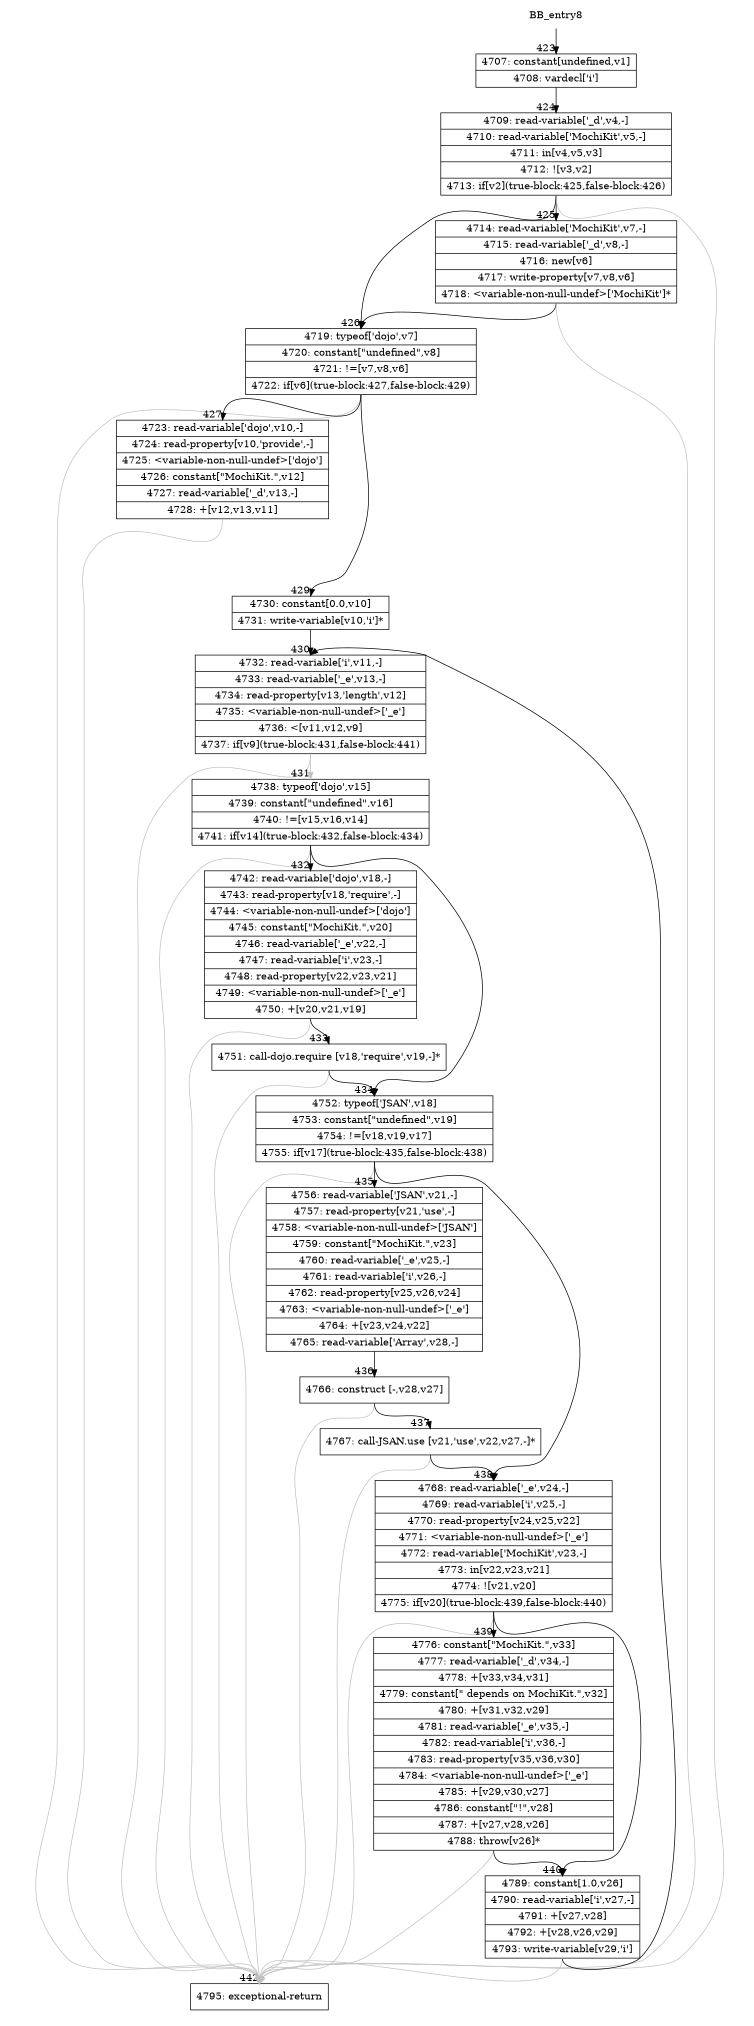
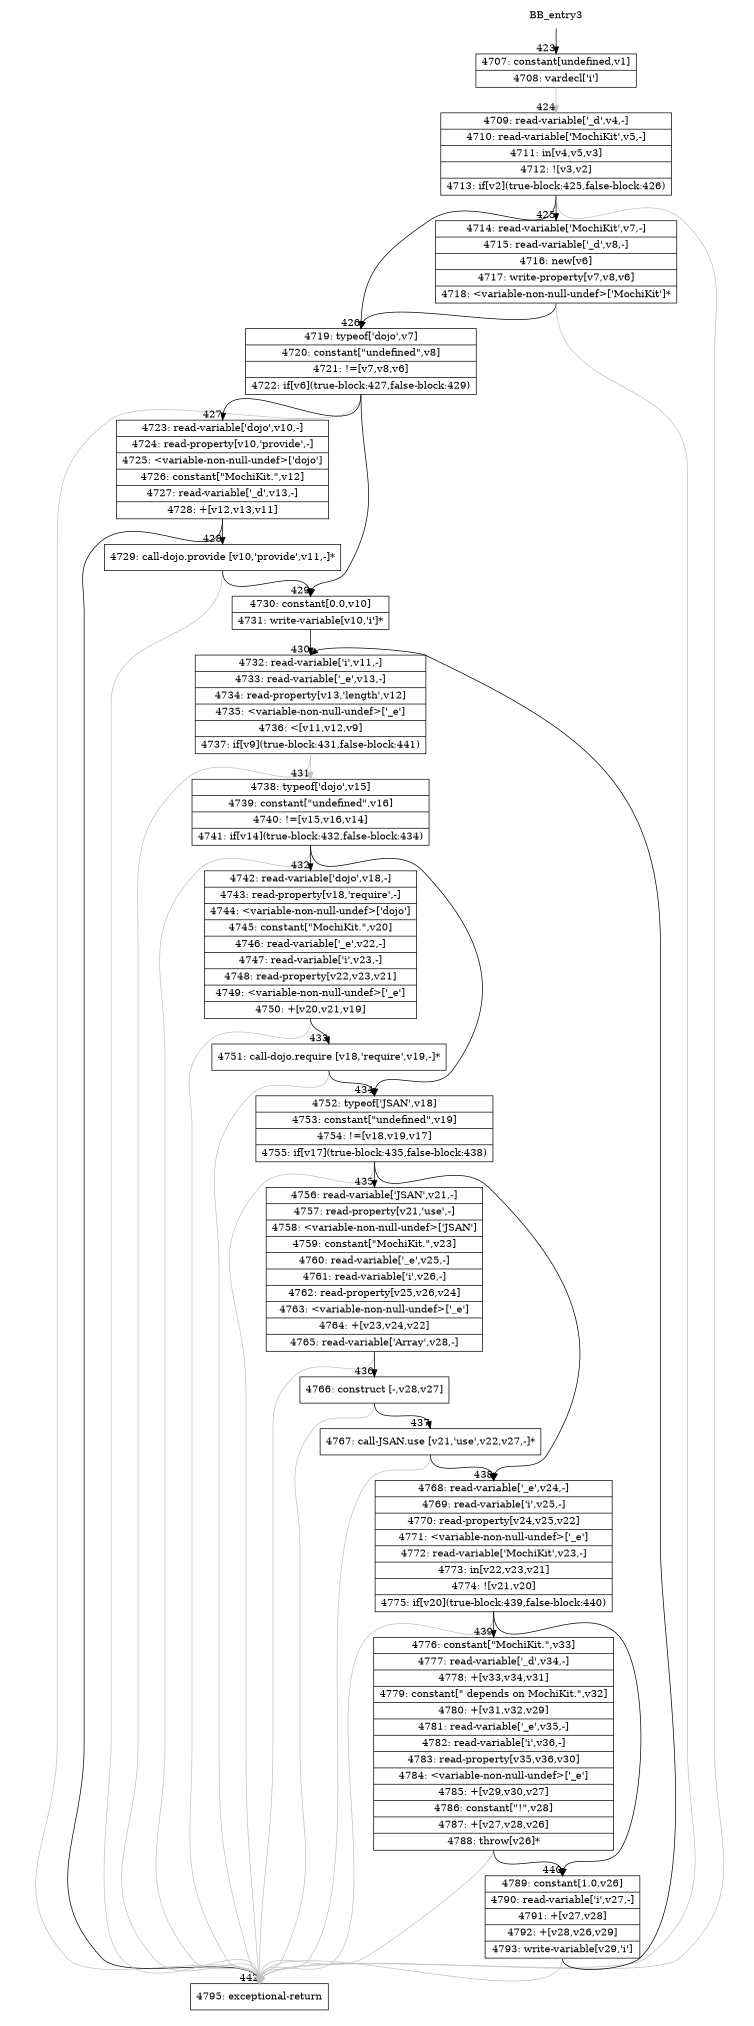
node "BB_entry8": label "BB_entry8" -> "BB_entry3"
edge "4707: constant[undefined,v1]" -> "4709: read-variable['_d',v4,-]": color black -> gray
node "4729: call-dojo.provide [v10,'provide',v11,-]*": added
edge "4723: read-variable['dojo',v10,-]" -> "4795: exceptional-return": color gray -> black
edge "4756: read-variable['JSAN',v21,-]" -> "4795: exceptional-return": added
